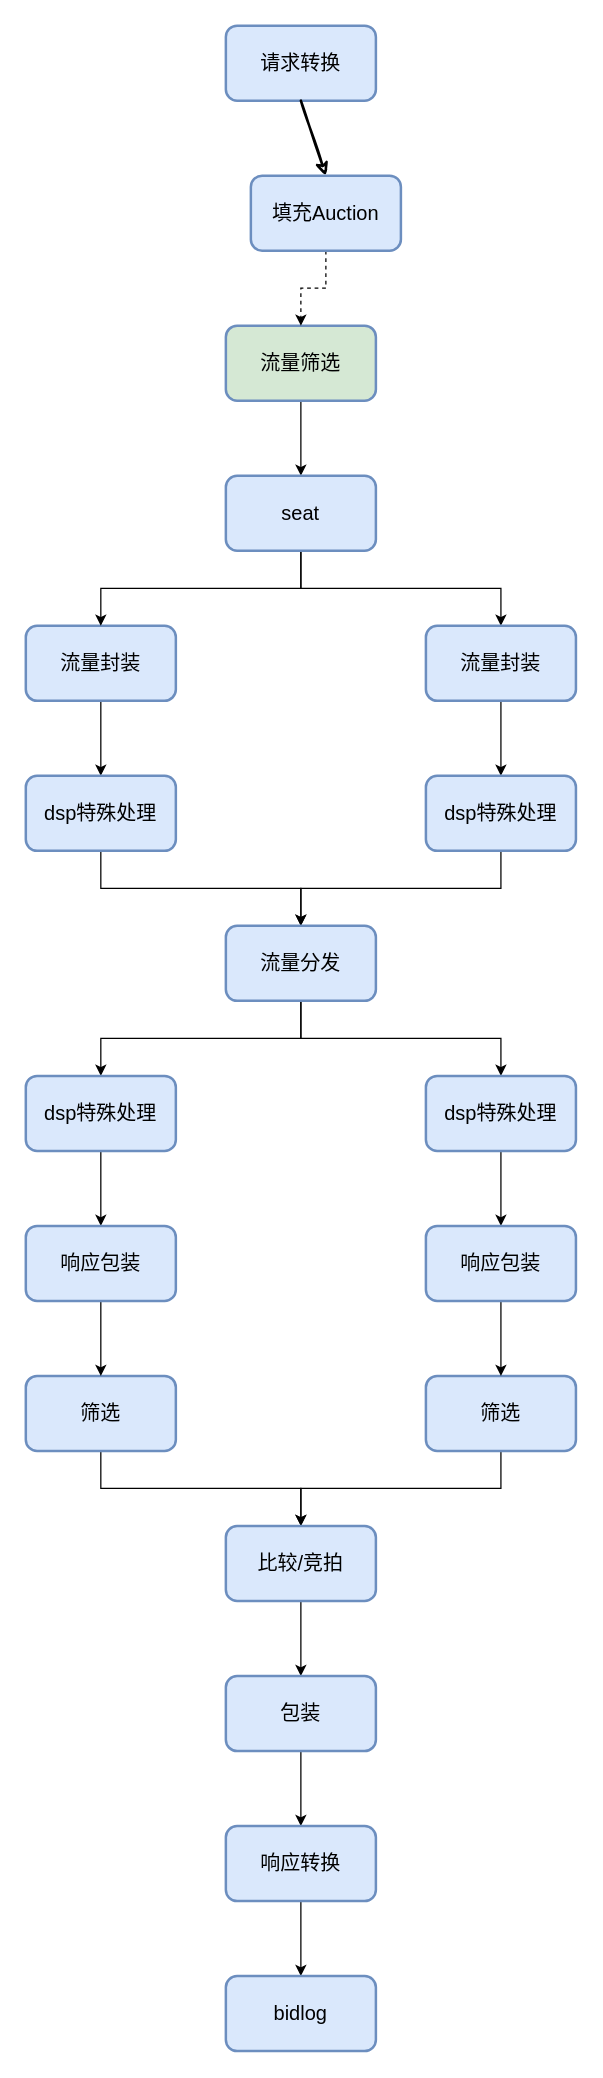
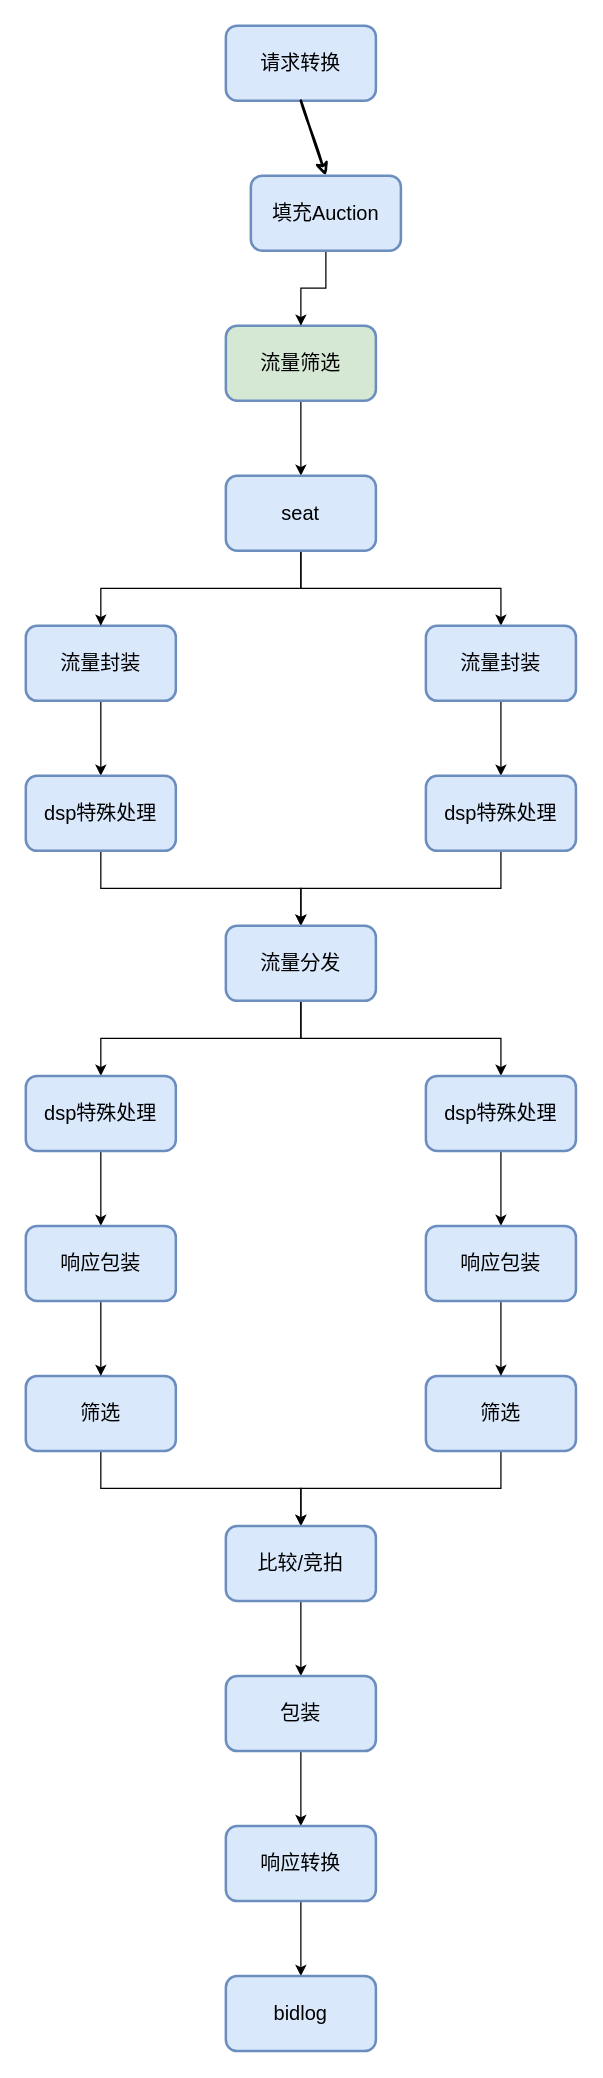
edge "填充Auction" -> "流量筛选": style dashed -> solid
